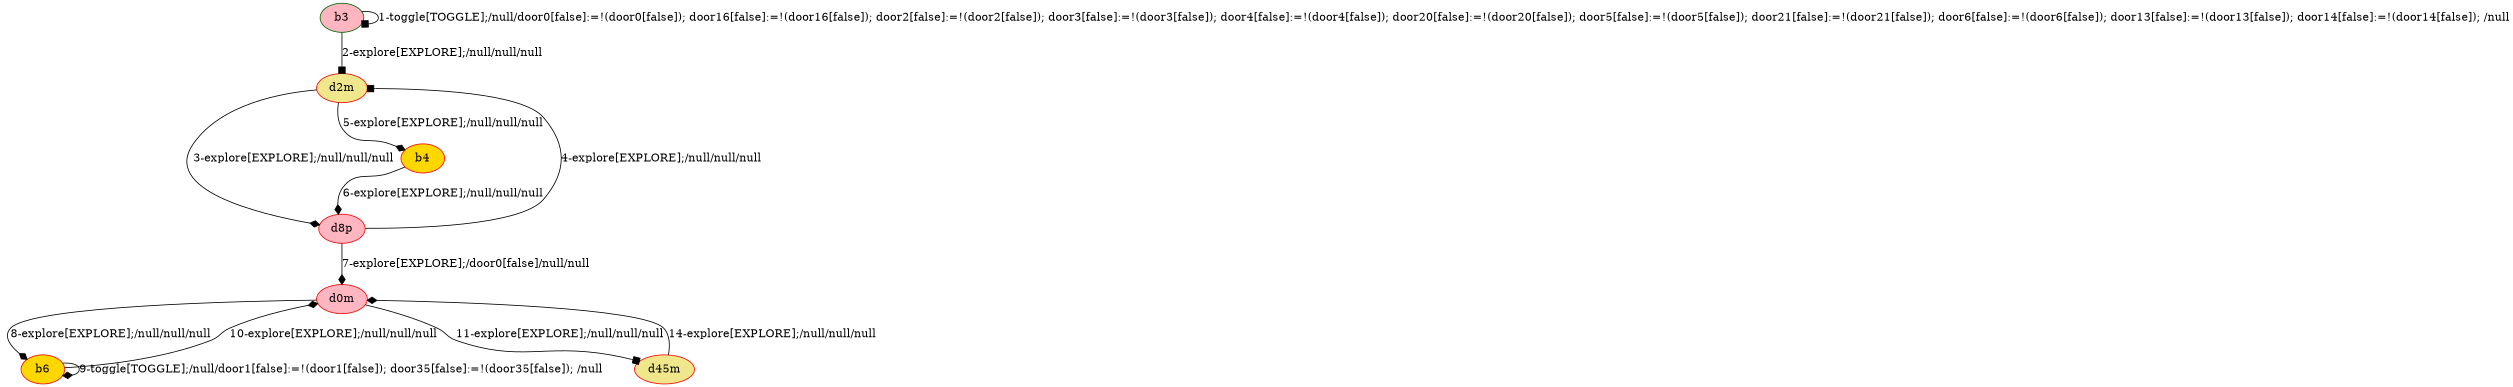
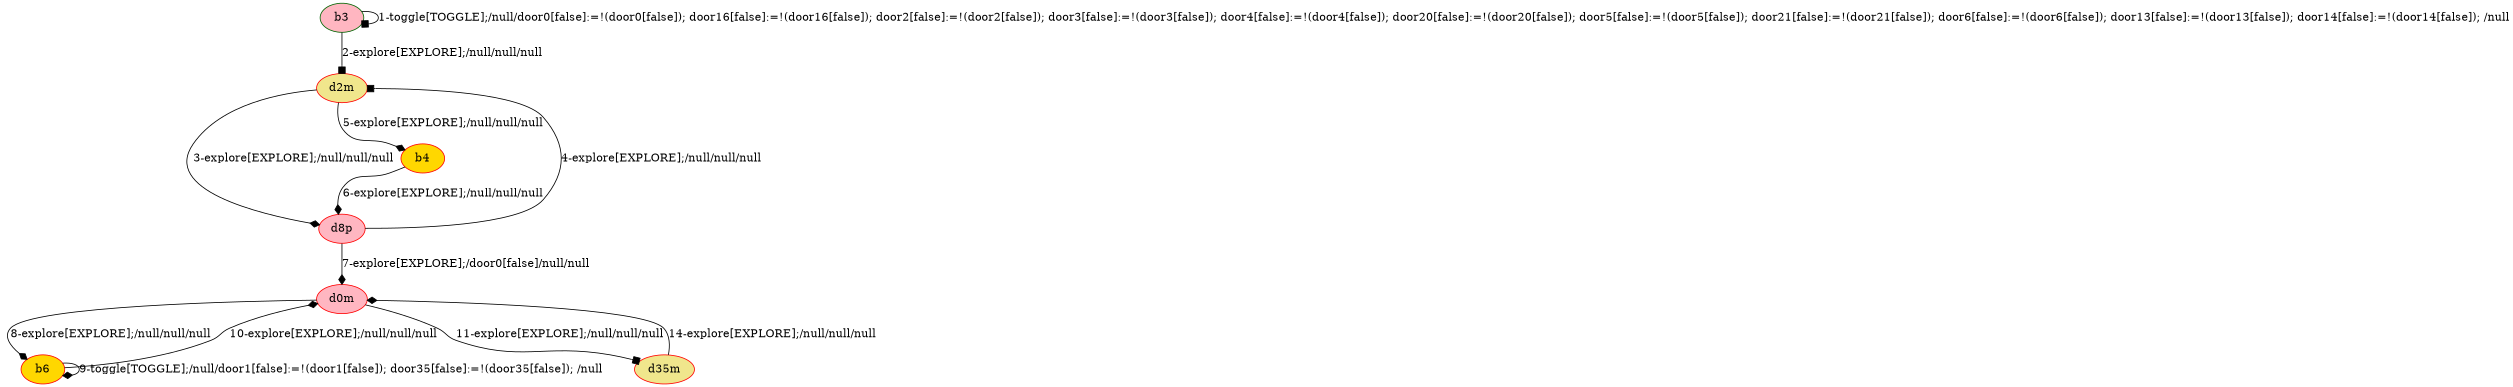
node "d45m": label "d45m" -> "d35m"
